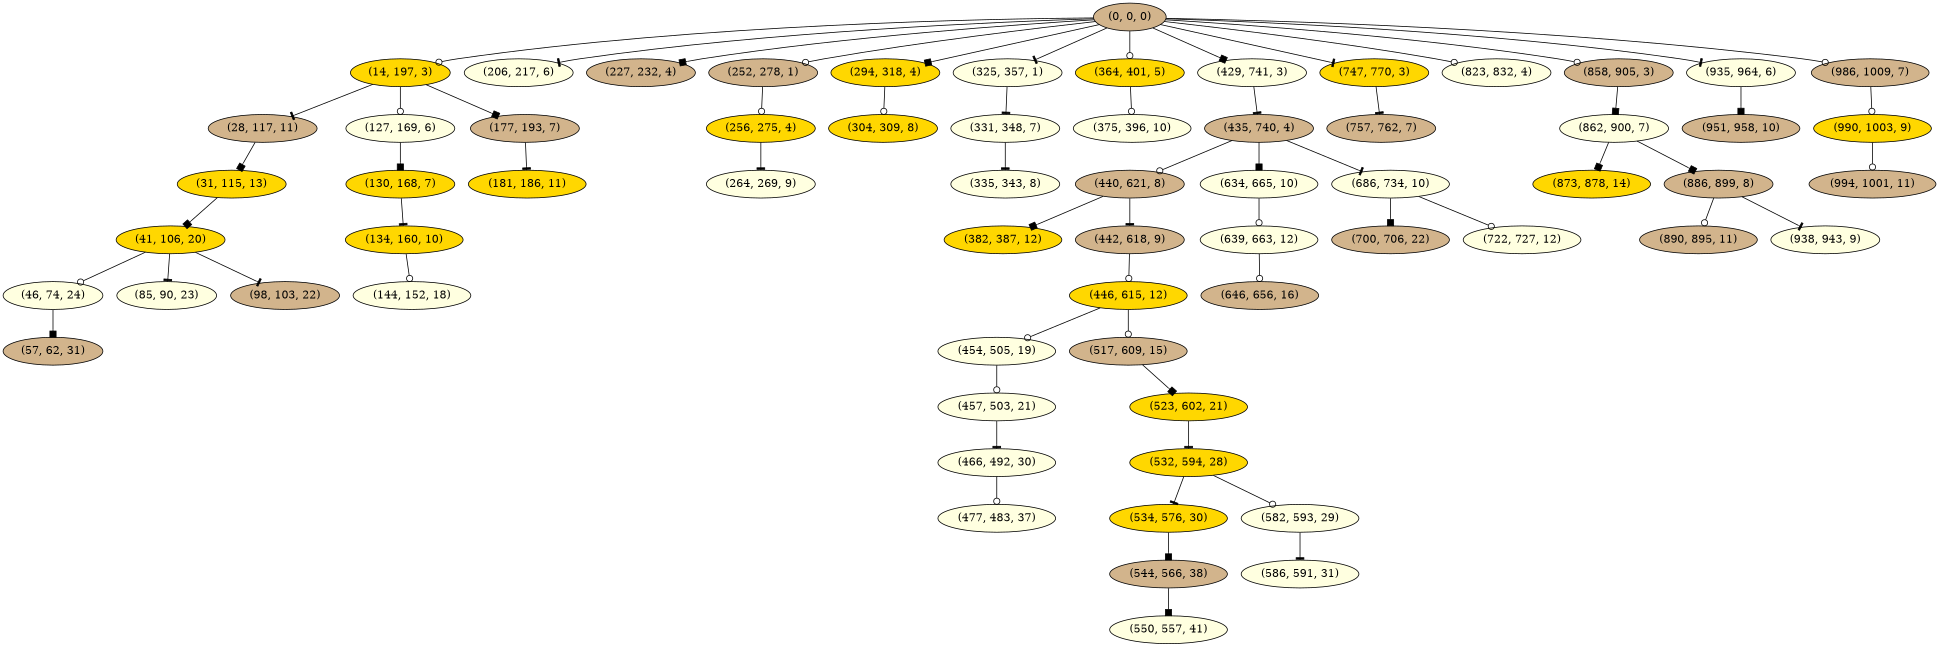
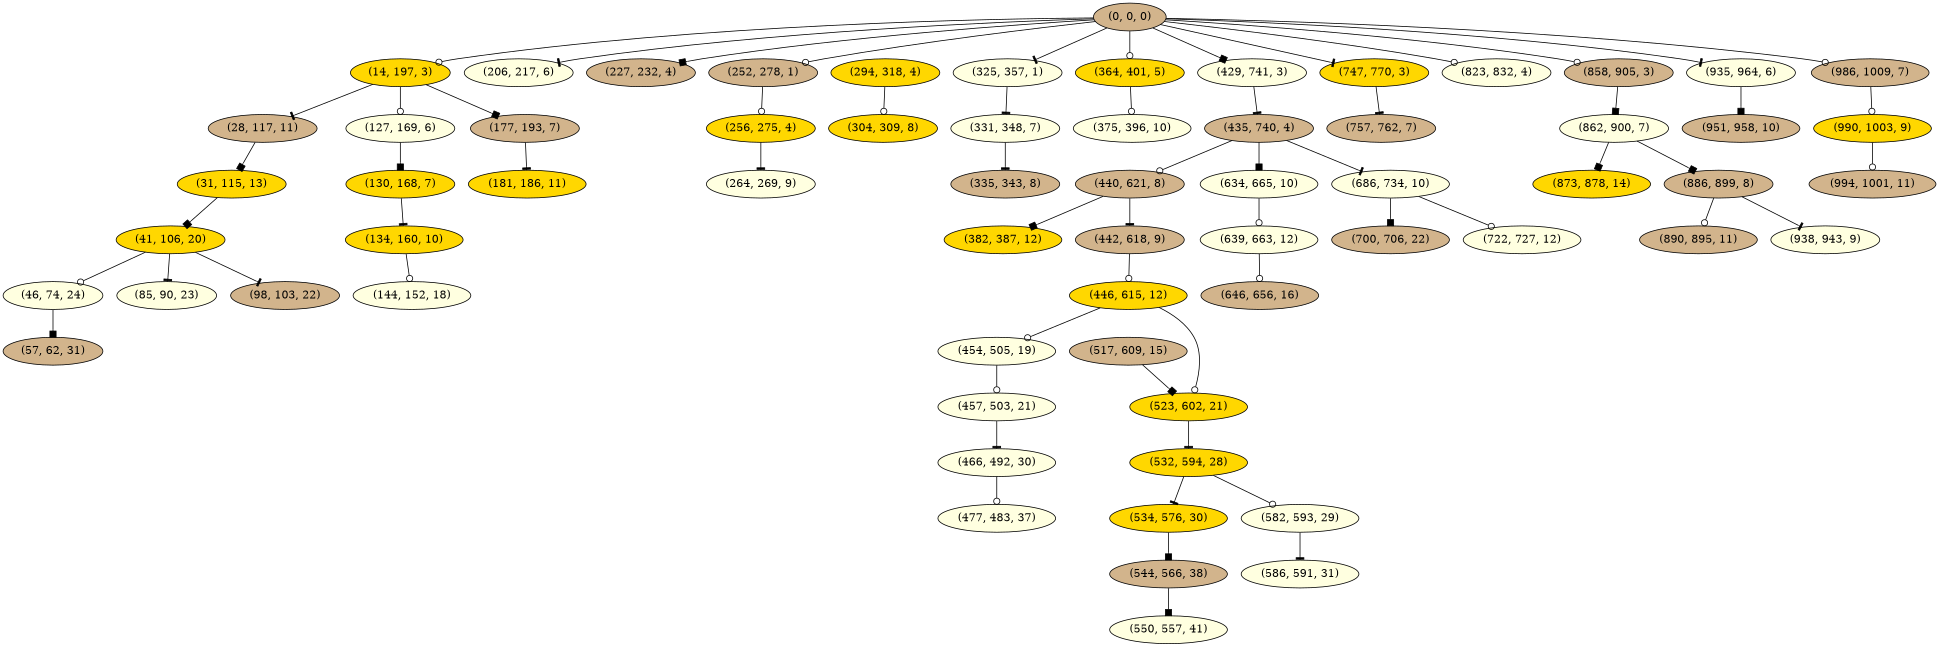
edge "(0, 0, 0)" -> "(294, 318, 4)": removed
node "(335, 343, 8)": fillcolor lightyellow -> tan
edge "(446, 615, 12)" -> "(517, 609, 15)": now "(446, 615, 12)" -> "(523, 602, 21)"
